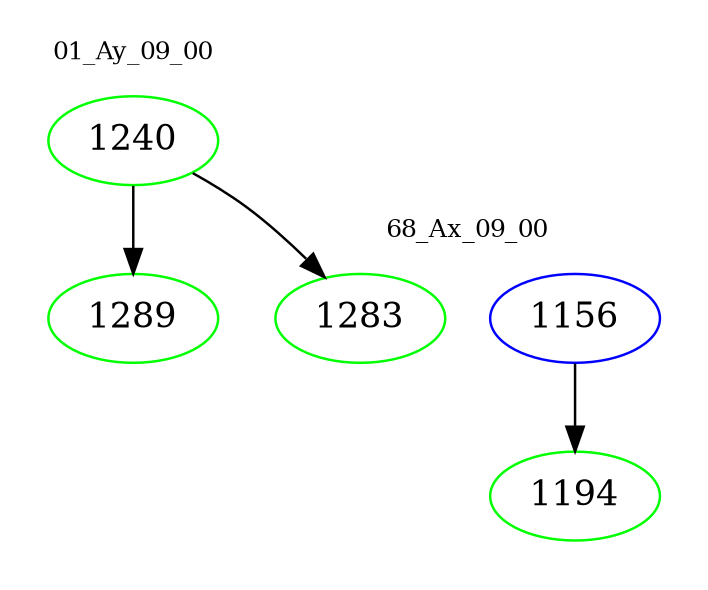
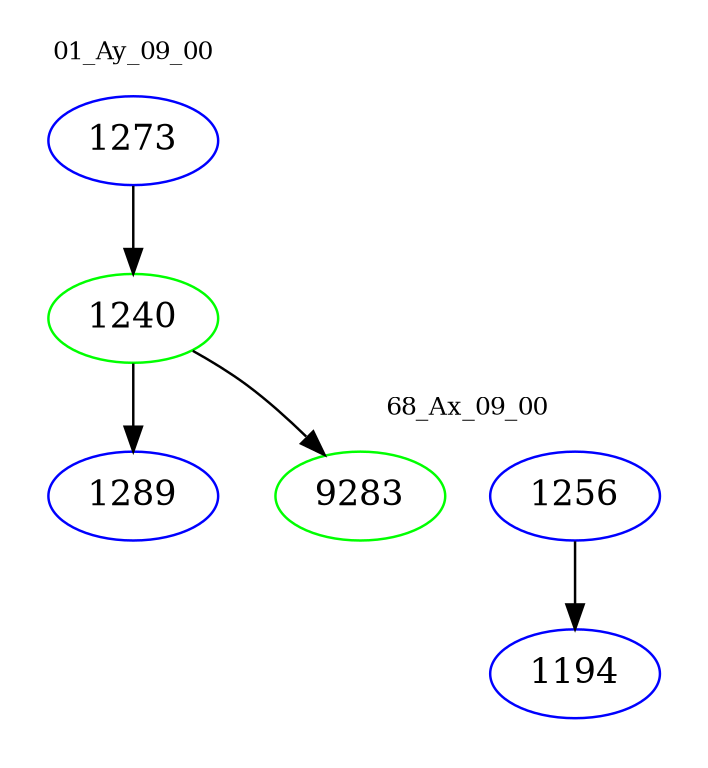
node "1273": added
node "1289": color green -> blue
node "1283": label "1283" -> "9283"
node "1156": label "1156" -> "1256"
node "1194": color green -> blue
